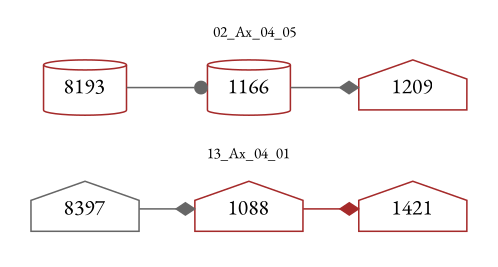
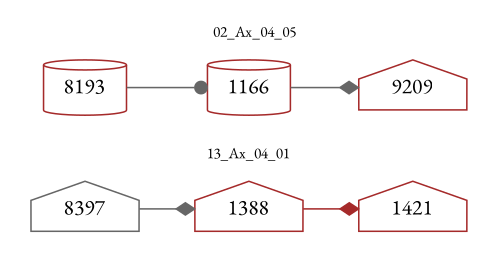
node "1209": label "1209" -> "9209"
node "1088": label "1088" -> "1388"
